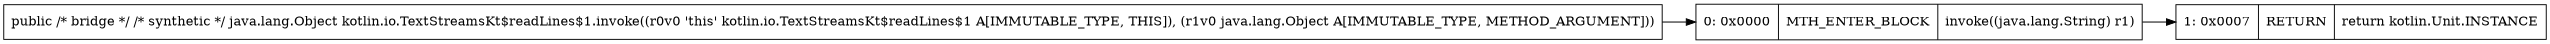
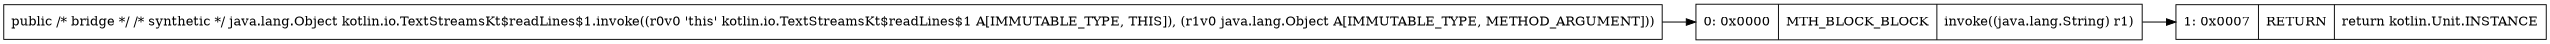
node "0: 0x0000": text "MTH_ENTER_BLOCK" -> "MTH_BLOCK_BLOCK"
